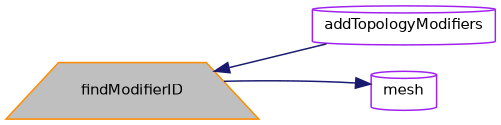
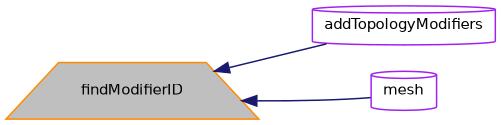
edge "findModifierID" -> "mesh": reversed
